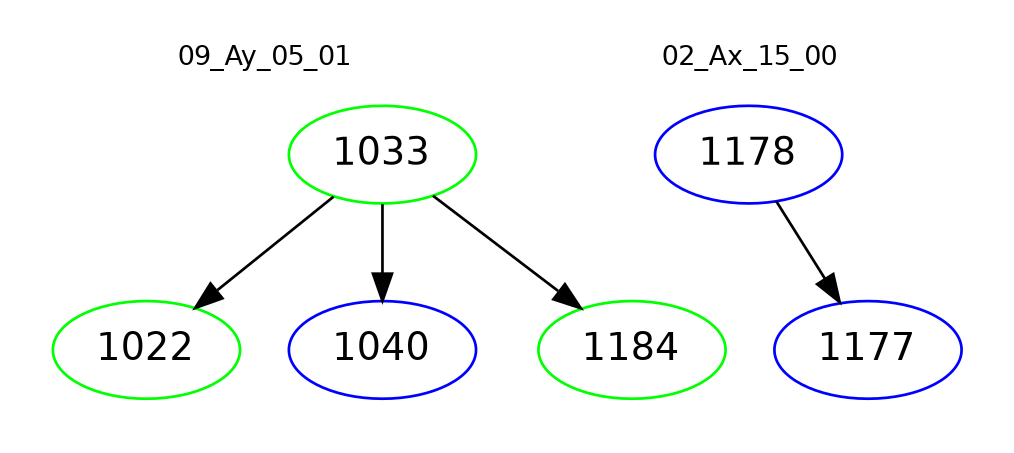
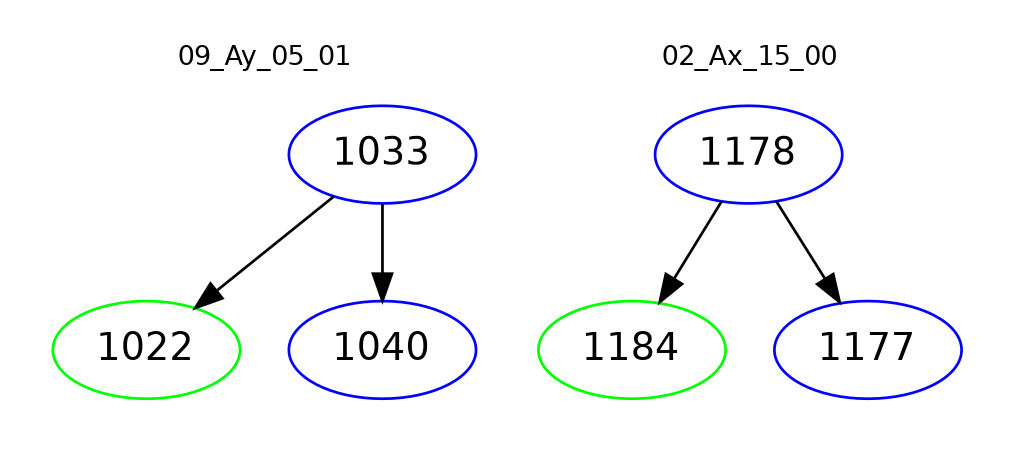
node "1033": color green -> blue
edge "1033" -> "1184": now "1178" -> "1184"
